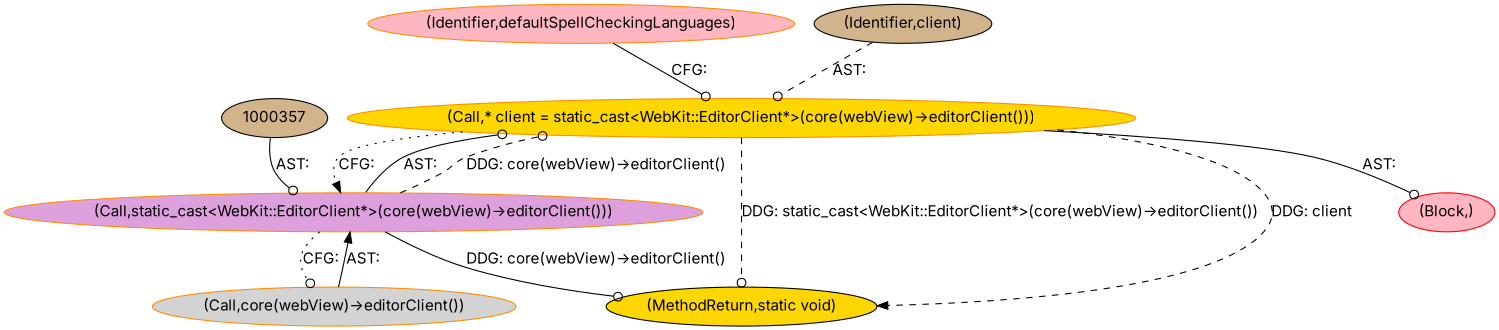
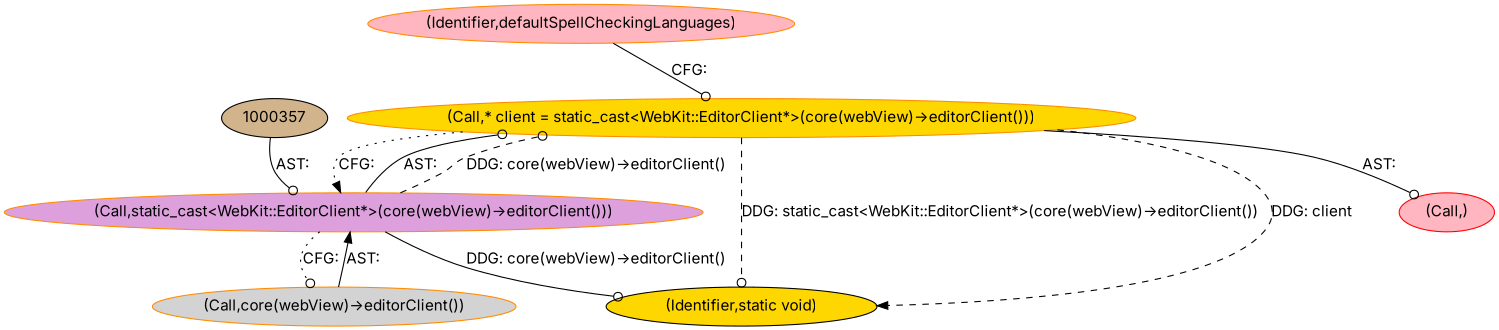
node "(Identifier,client)": removed
node "(Block,)": label "(Block,)" -> "(Call,)"
node "(MethodReturn,static void)": label "(MethodReturn,static void)" -> "(Identifier,static void)"
